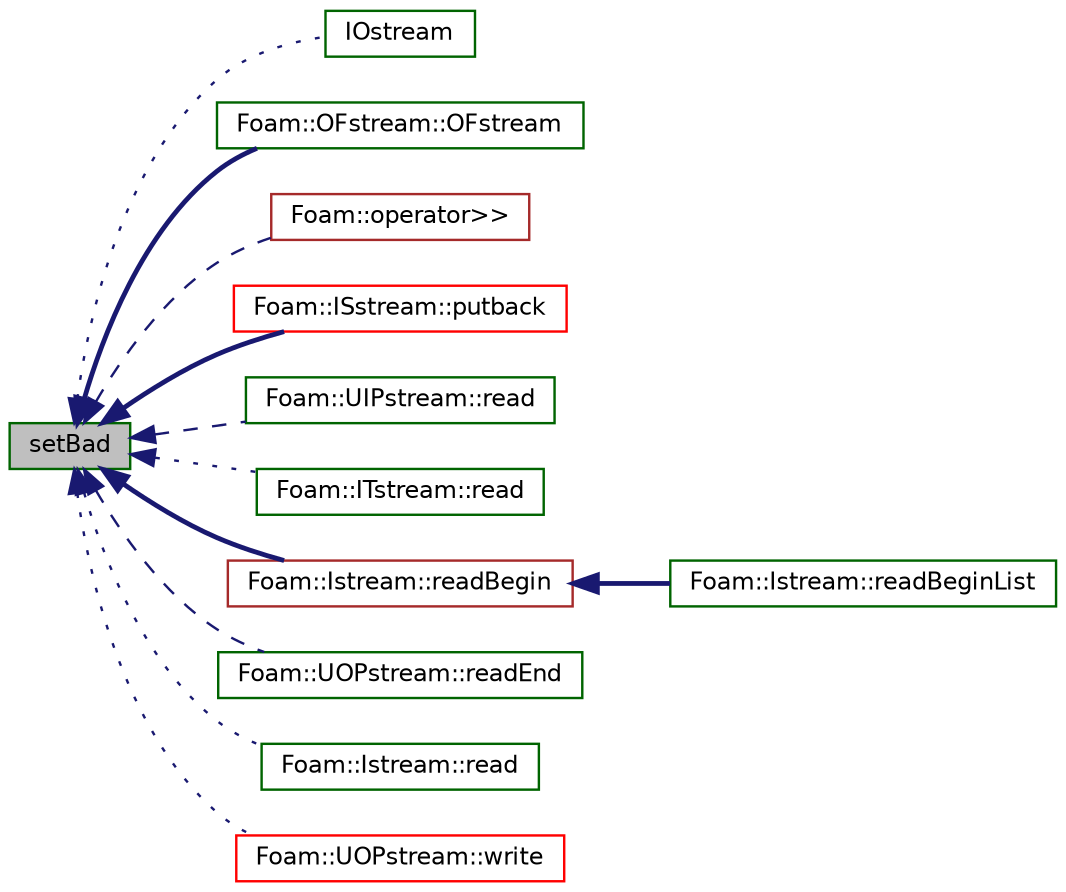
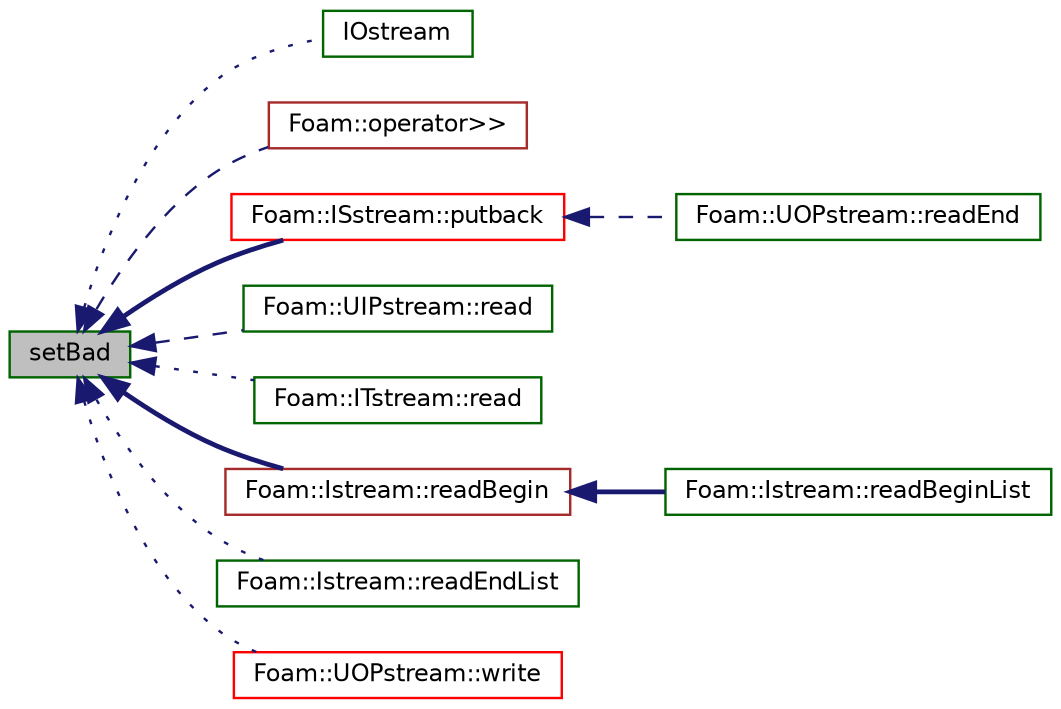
node "Foam::OFstream::OFstream": removed
edge "Foam::UOPstream::readEnd" -> "setBad": now "Foam::UOPstream::readEnd" -> "Foam::ISstream::putback"
node "Foam::Istream::read": label "Foam::Istream::read" -> "Foam::Istream::readEndList"
